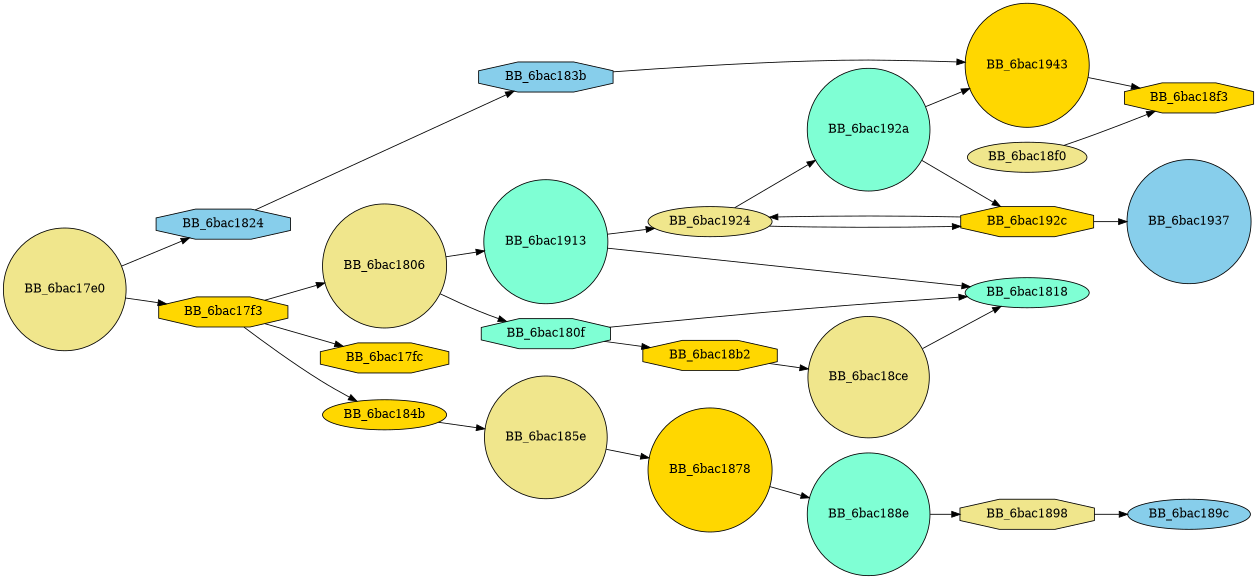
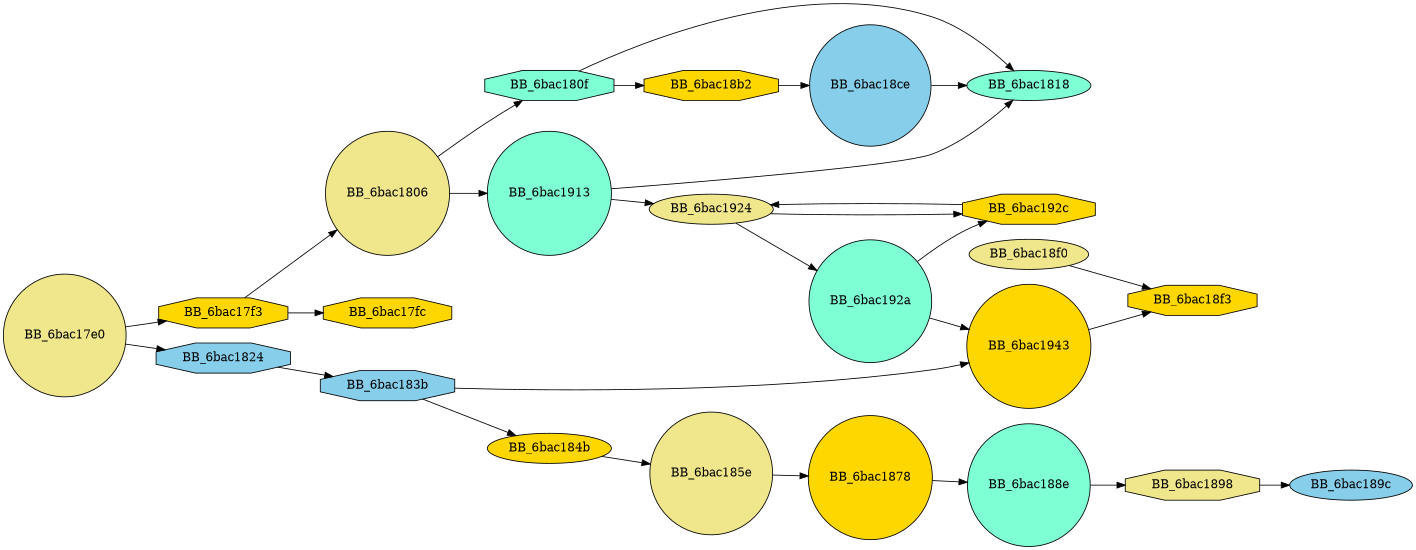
node "BB_6bac1937": removed
edge "BB_6bac17f3" -> "BB_6bac184b": now "BB_6bac183b" -> "BB_6bac184b"
node "BB_6bac18ce": fillcolor khaki -> skyblue
